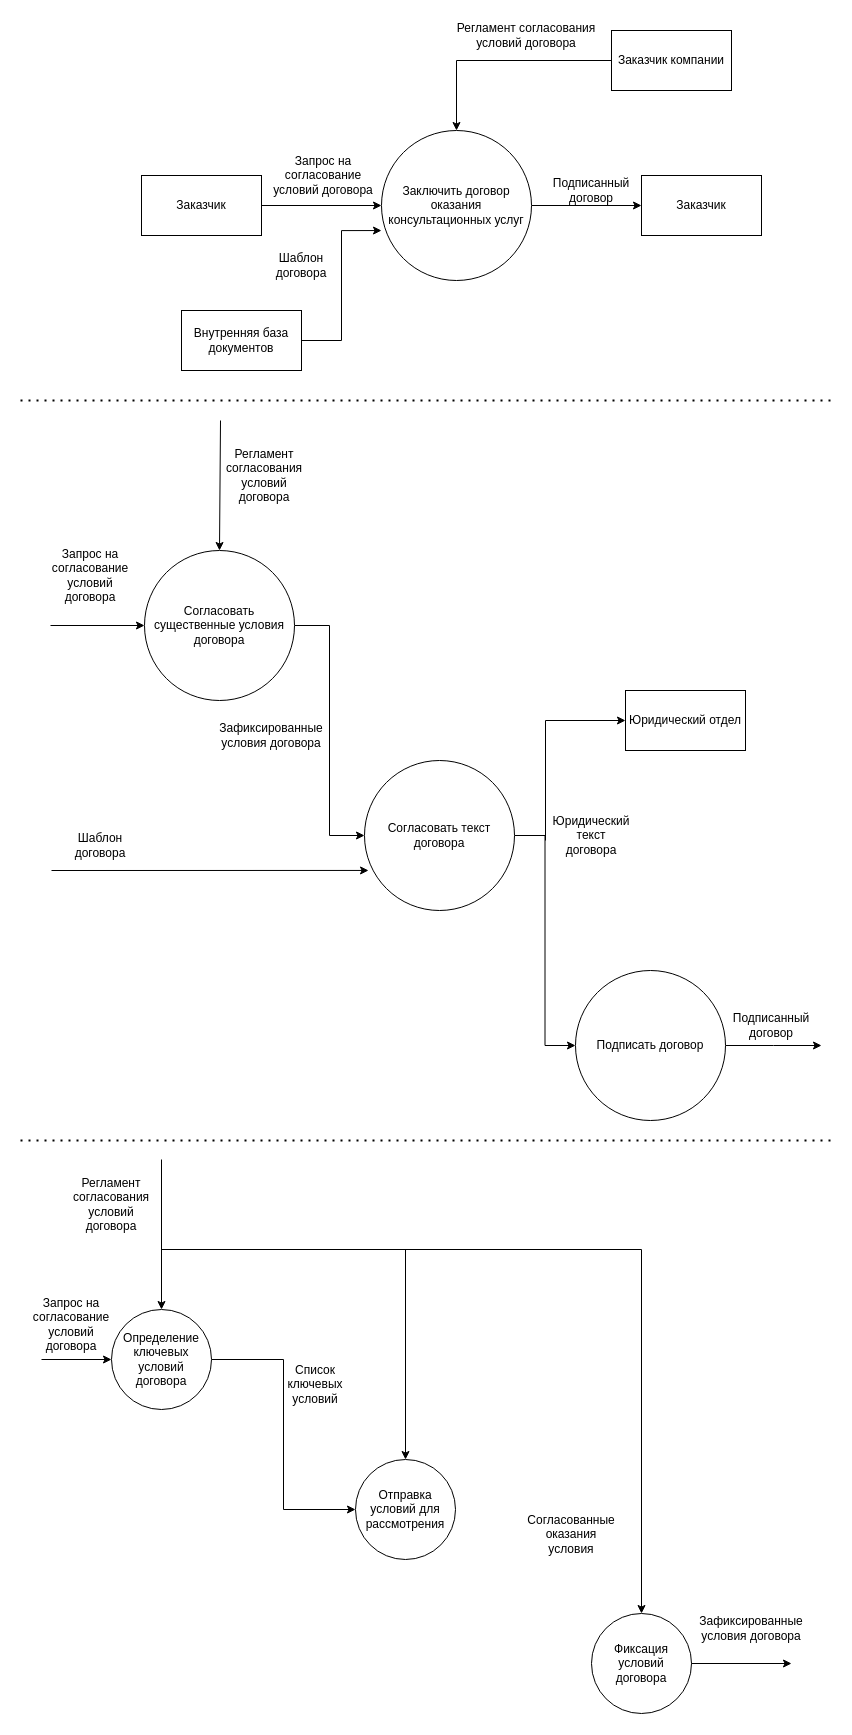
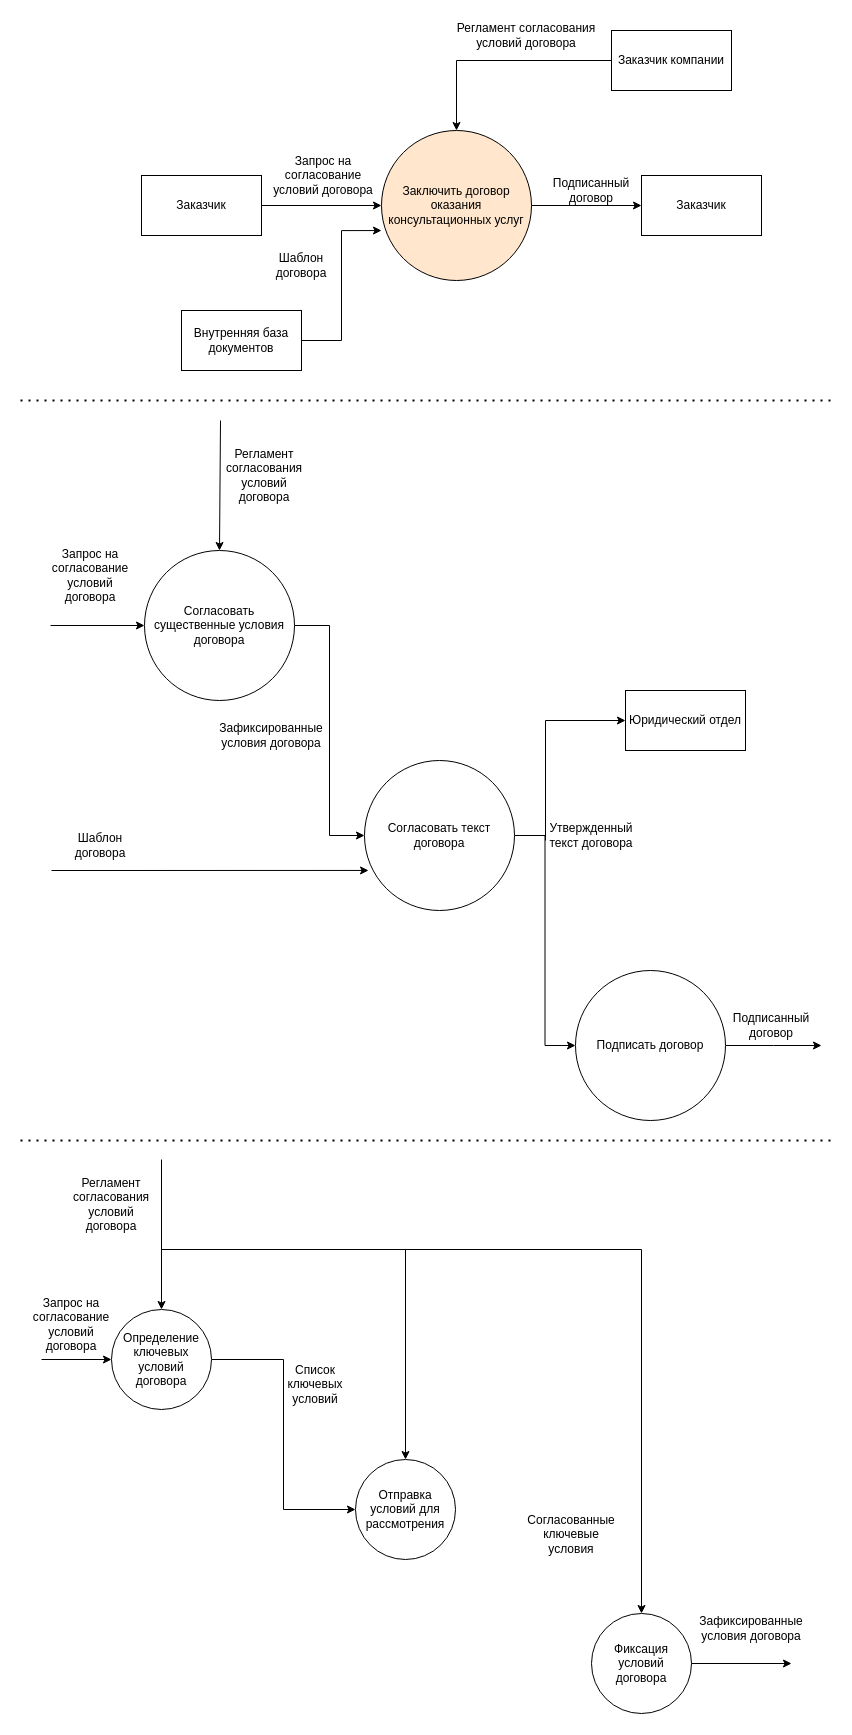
node "Заключить договор оказания консультационных услуг": fillcolor #ffffff -> #ffe6cc
node "Юридический текст договора": label "Юридический текст договора" -> "Утвержденный текст договора"
node "Согласованные оказания условия": label "Согласованные оказания условия" -> "Согласованные ключевые условия"
